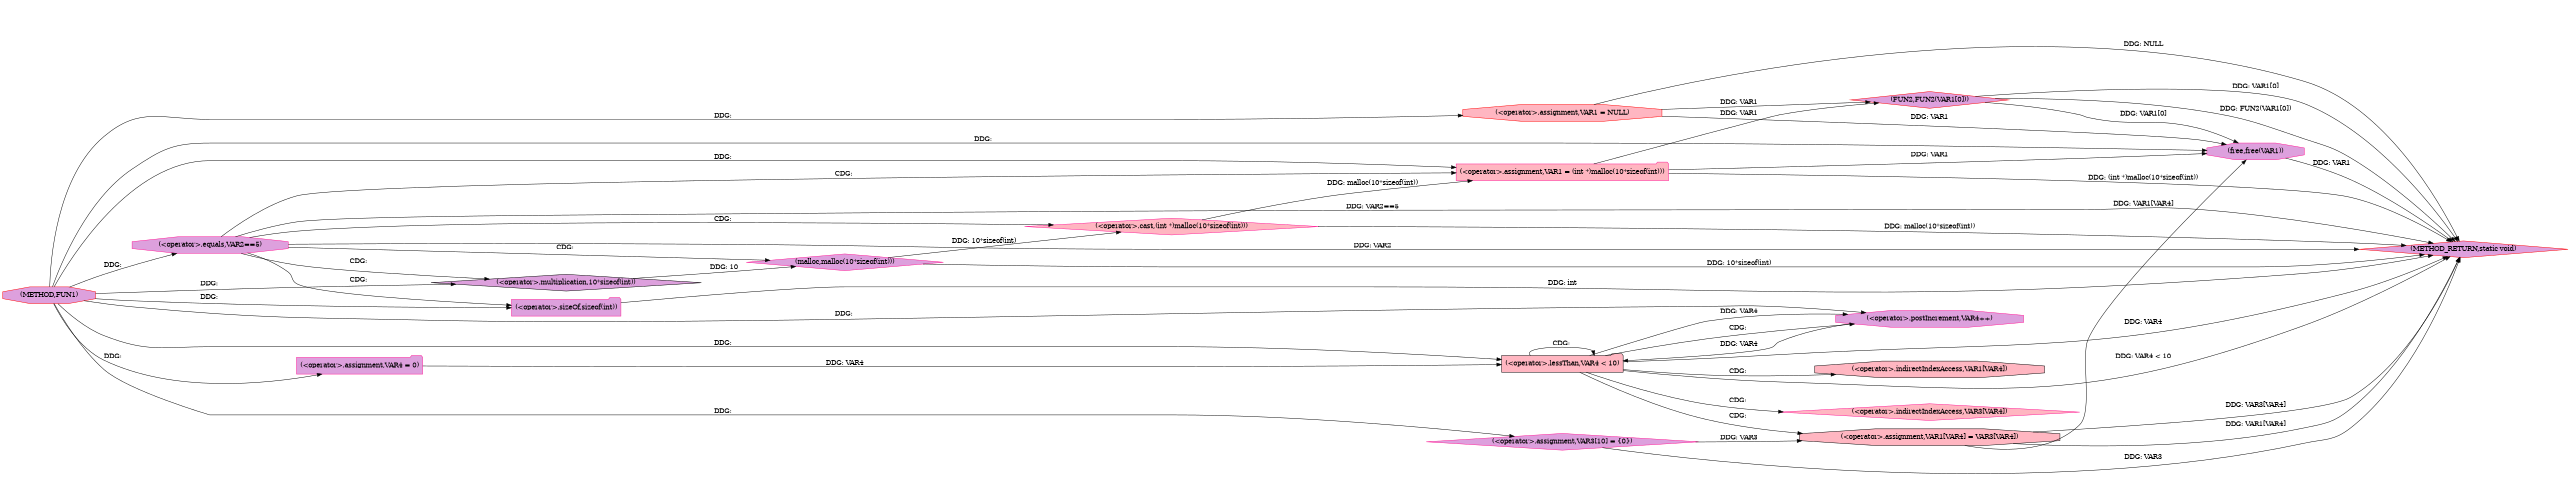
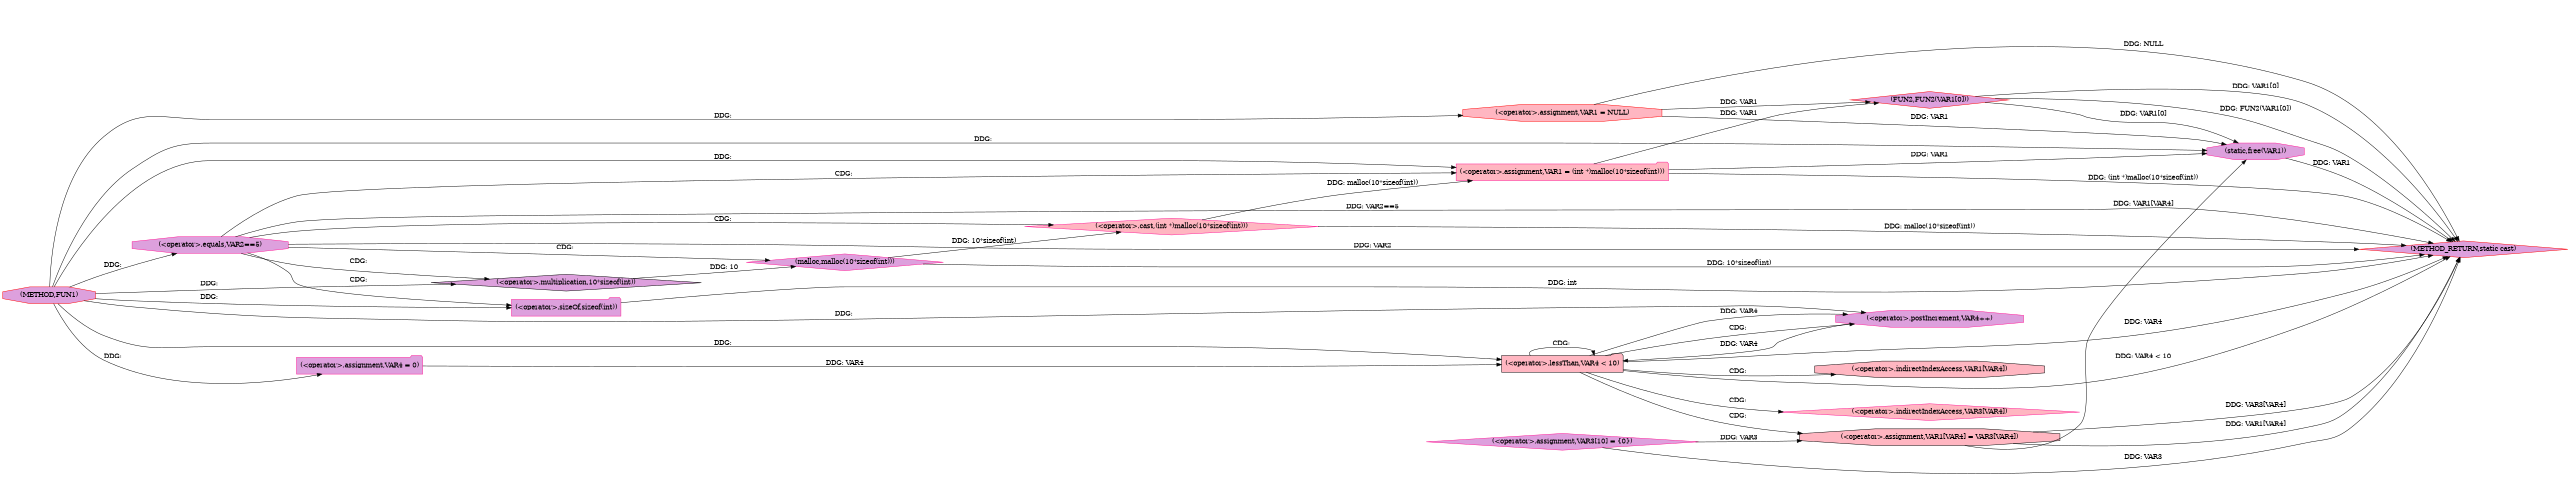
node "(free,free(VAR1))": label "(free,free(VAR1))" -> "(static,free(VAR1))"
node "(METHOD_RETURN,static void)": label "(METHOD_RETURN,static void)" -> "(METHOD_RETURN,static cast)"
edge "(METHOD,FUN1)" -> "(<operator>.assignment,VAR3[10] = {0})": removed, label "DDG:"
